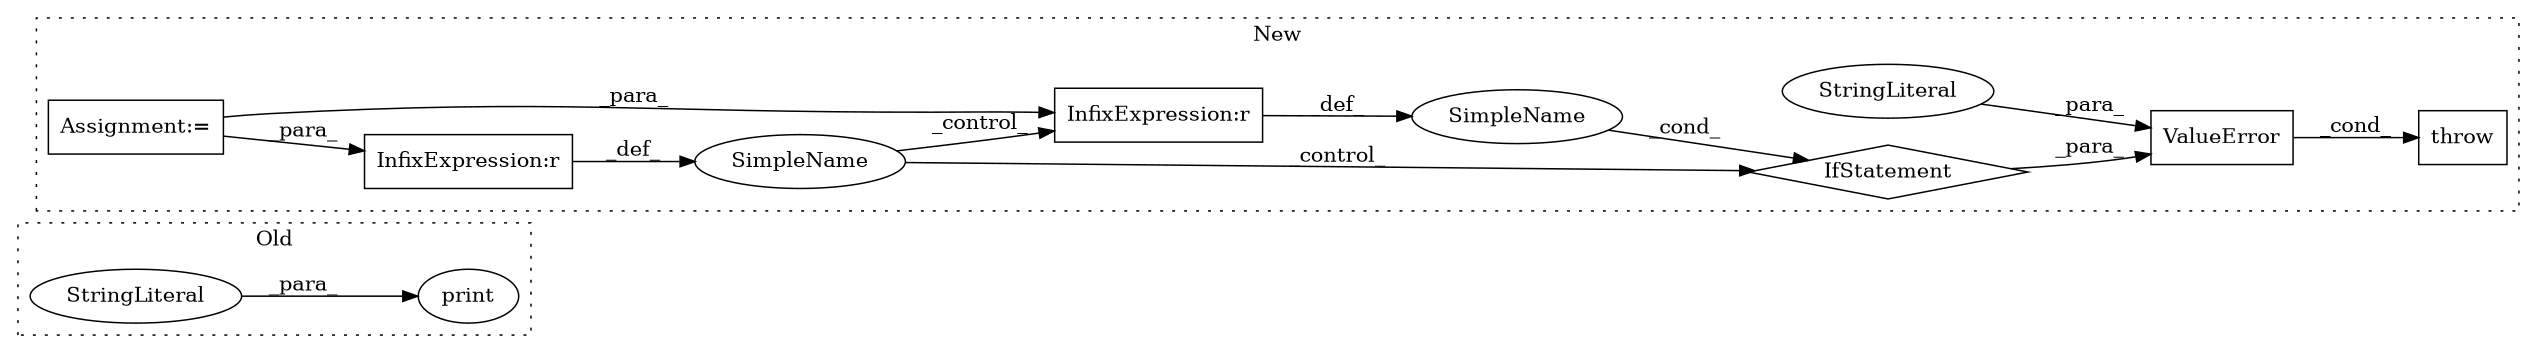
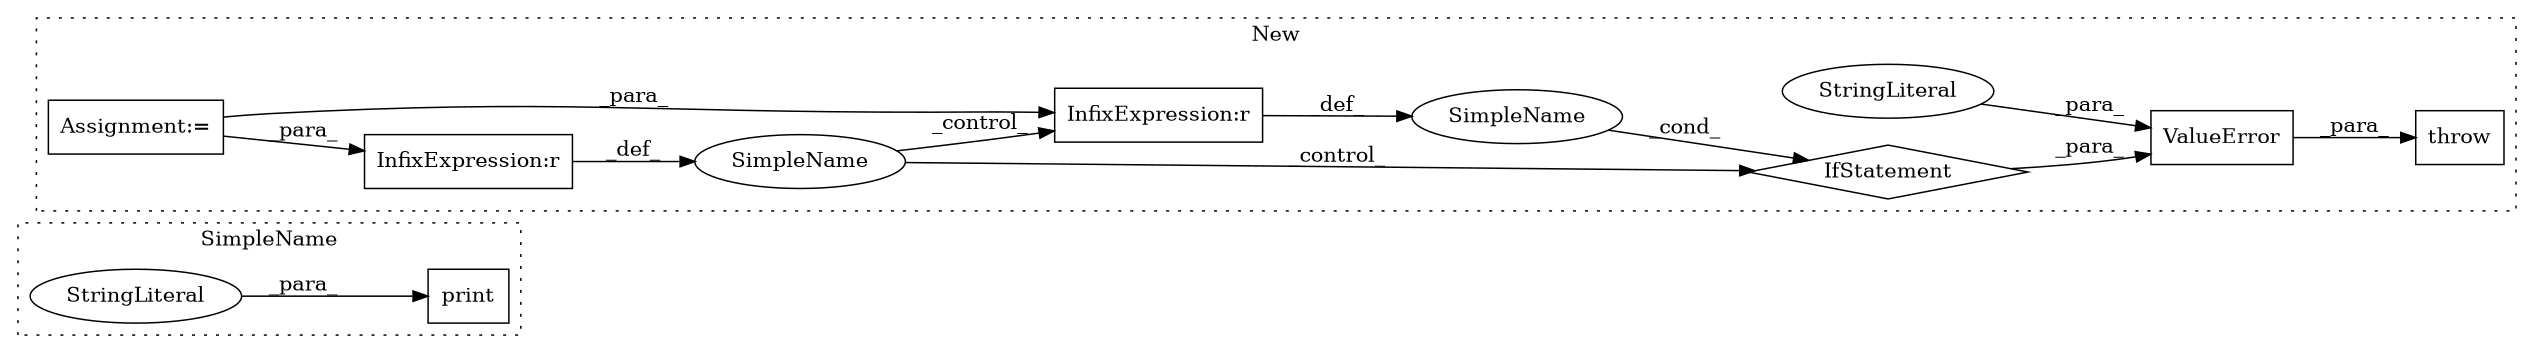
edge "ValueError" -> "throw": label "_cond_" -> "_para_"
cluster "Old": label "Old" -> "SimpleName"
node "print": shape ellipse -> box
